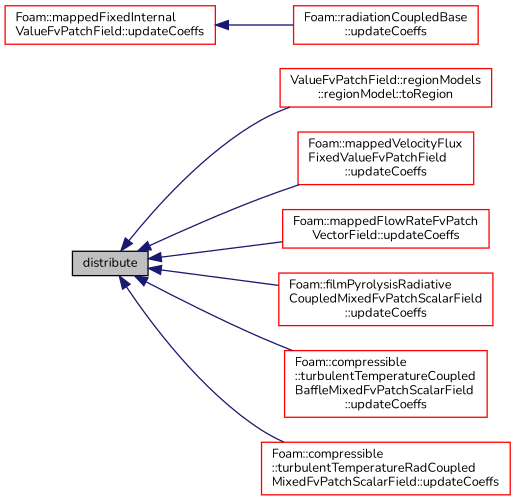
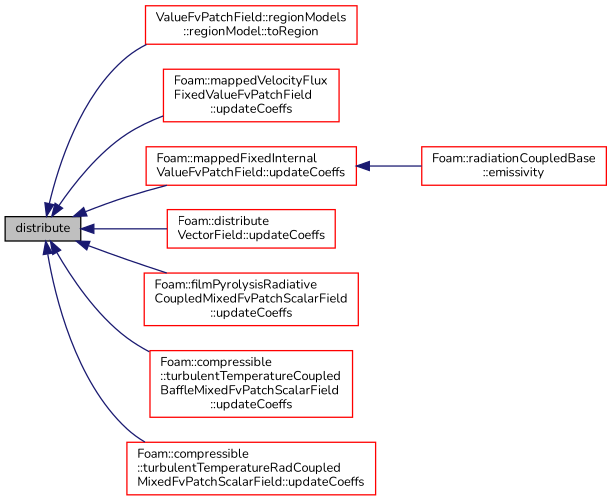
node "Foam::radiationCoupledBase ::updateCoeffs": label "Foam::radiationCoupledBase ::updateCoeffs" -> "Foam::radiationCoupledBase ::emissivity"
edge "Foam::mappedFixedInternal ValueFvPatchField::updateCoeffs" -> "distribute": added
node "Foam::mappedFlowRateFvPatch VectorField::updateCoeffs": label "Foam::mappedFlowRateFvPatch VectorField::updateCoeffs" -> "Foam::distribute VectorField::updateCoeffs"
